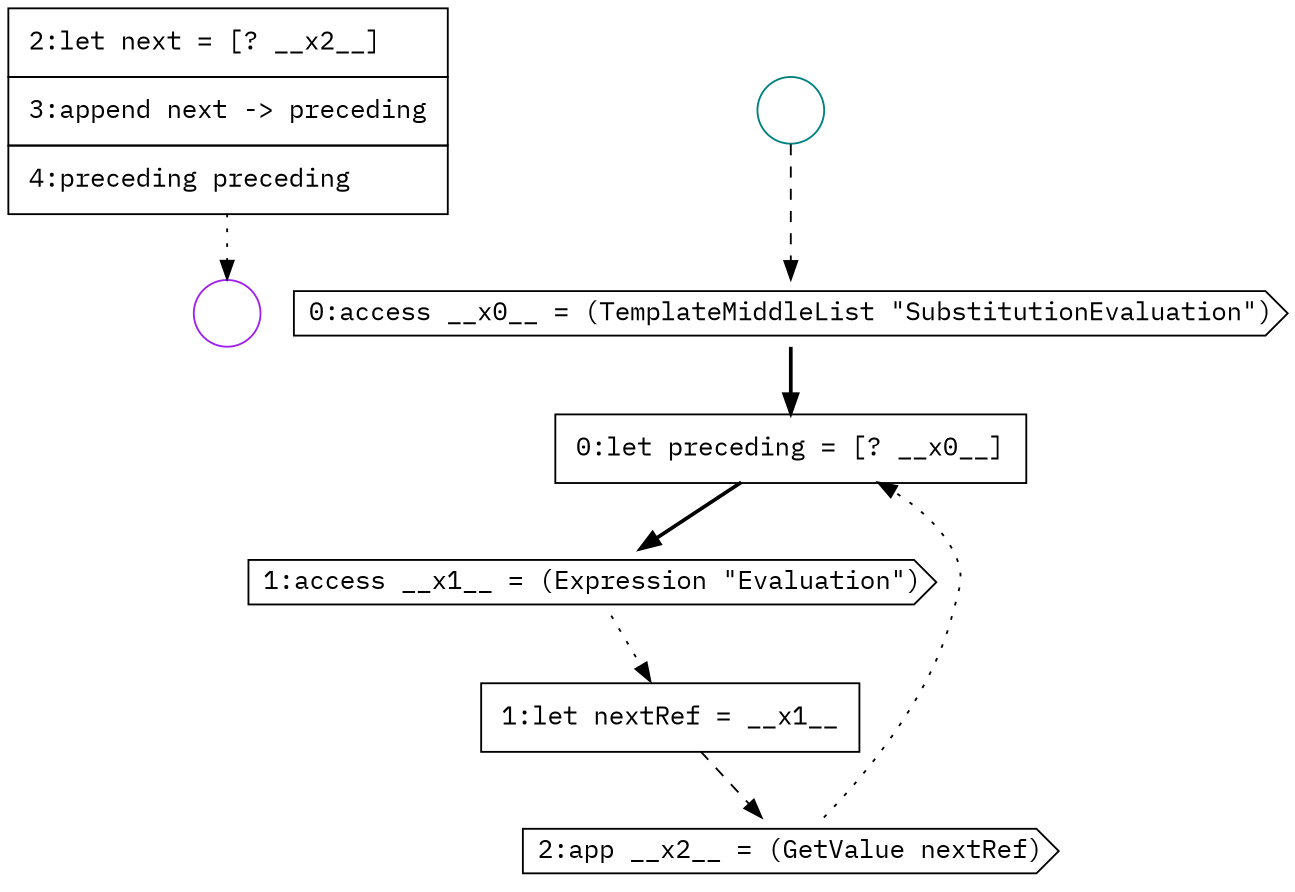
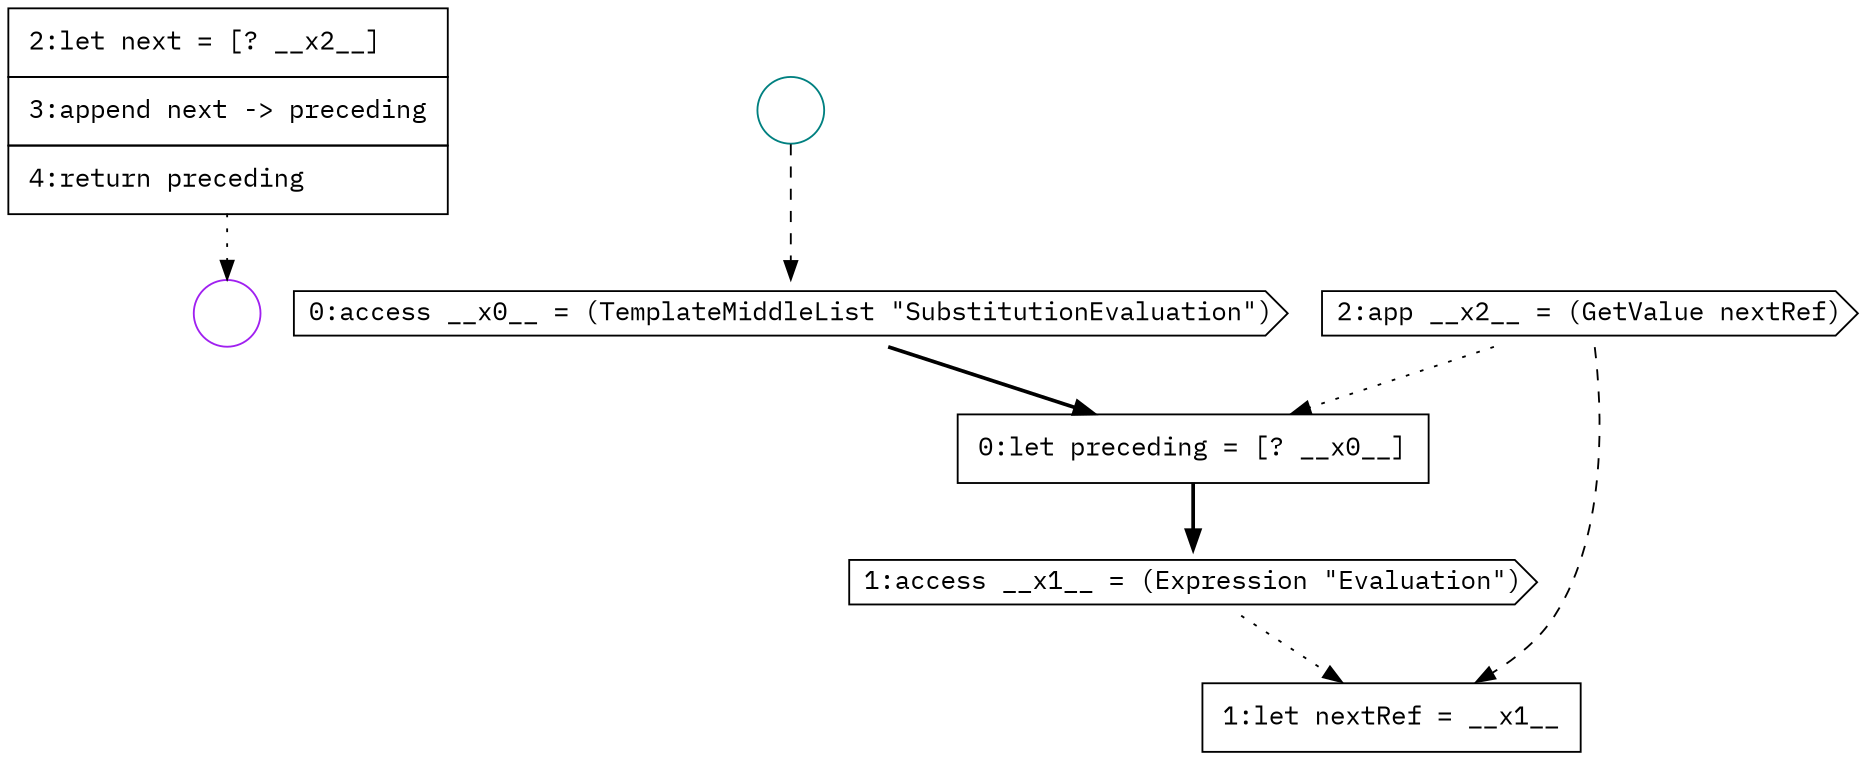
node "2:let next = [? __x2__]": text "4:preceding preceding" -> "4:return preceding"
edge "1:let nextRef = __x1__" -> "2:app __x2__ = (GetValue nextRef)": reversed
